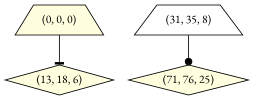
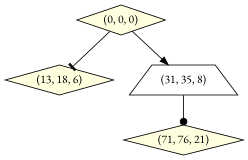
node "(0, 0, 0)": shape trapezium -> diamond
edge "(0, 0, 0)" -> "(31, 35, 8)": added
node "(71, 76, 25)": label "(71, 76, 25)" -> "(71, 76, 21)"
